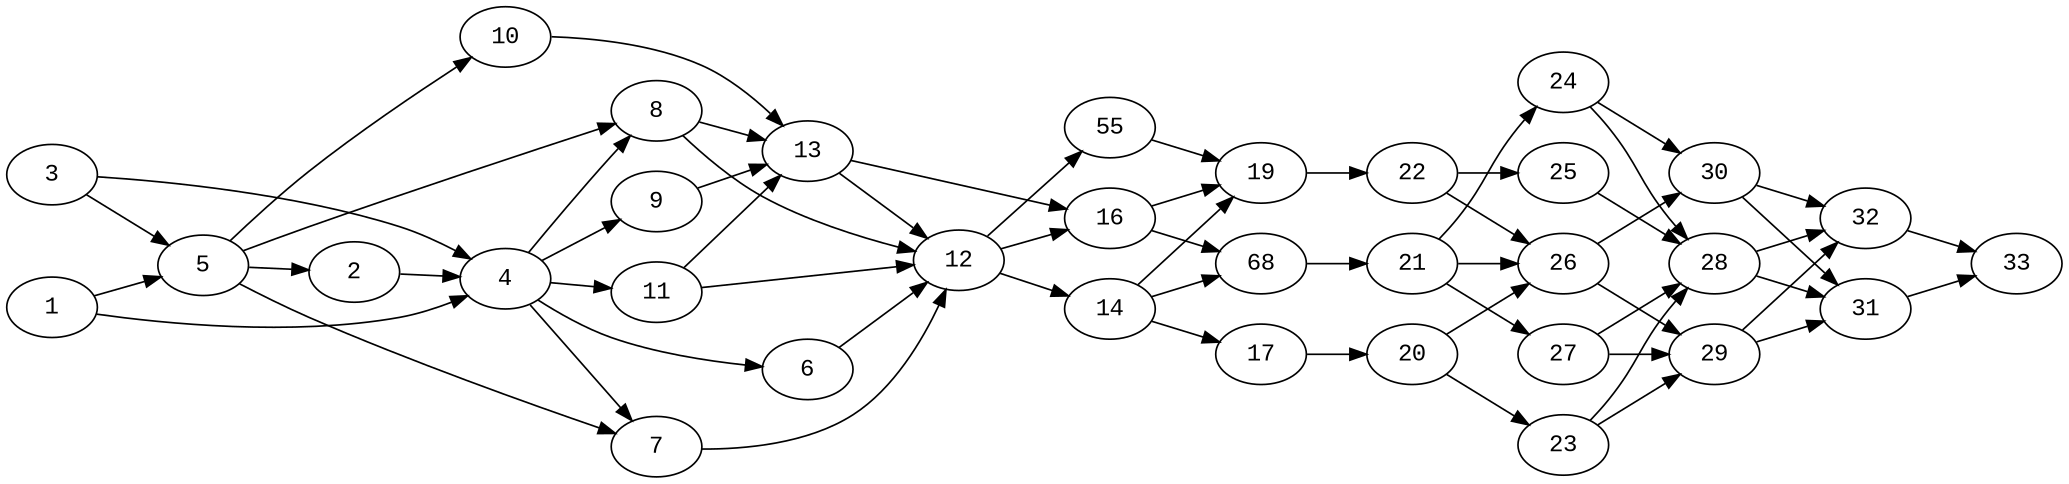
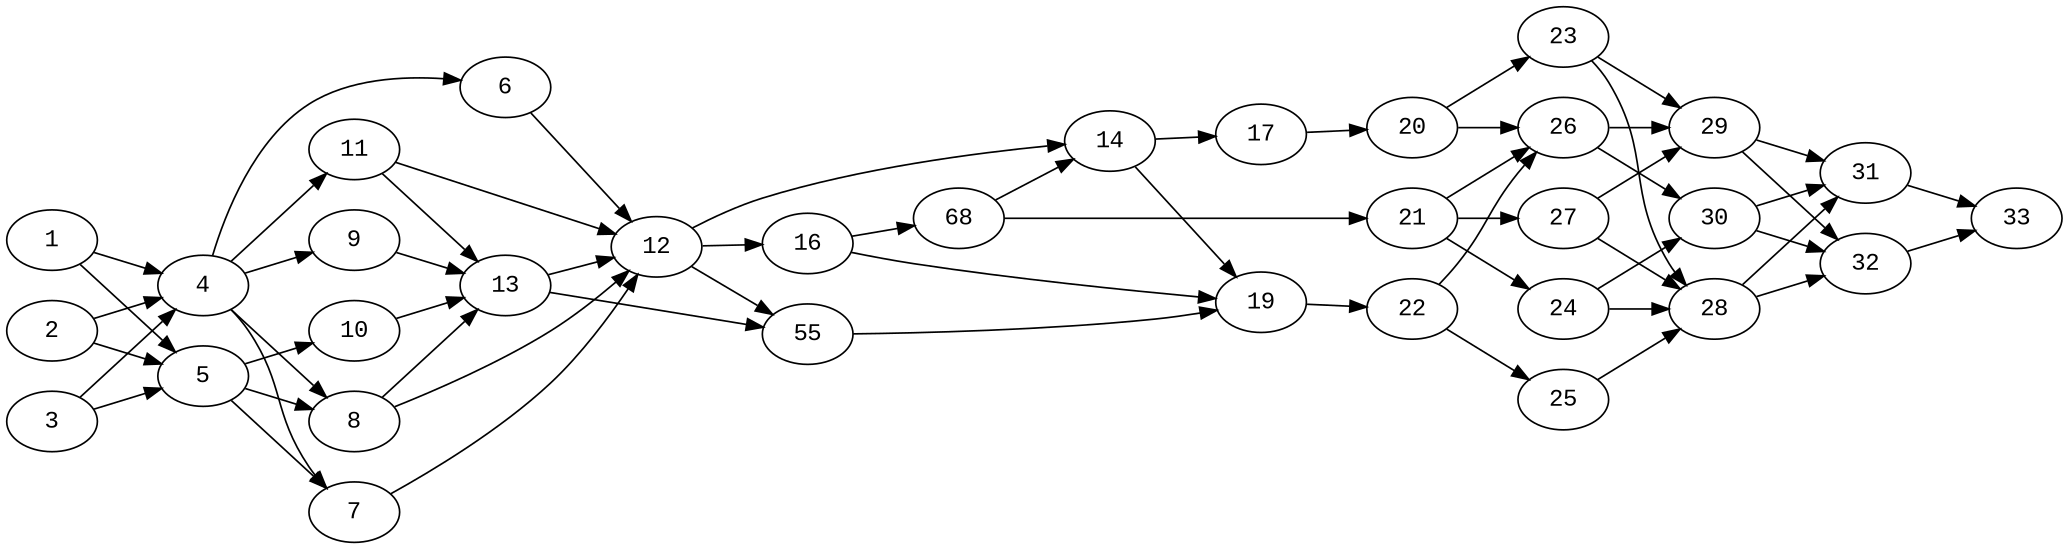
edge "13" -> "16": now "13" -> "55"
edge "5" -> "2": reversed
edge "14" -> "68": reversed
